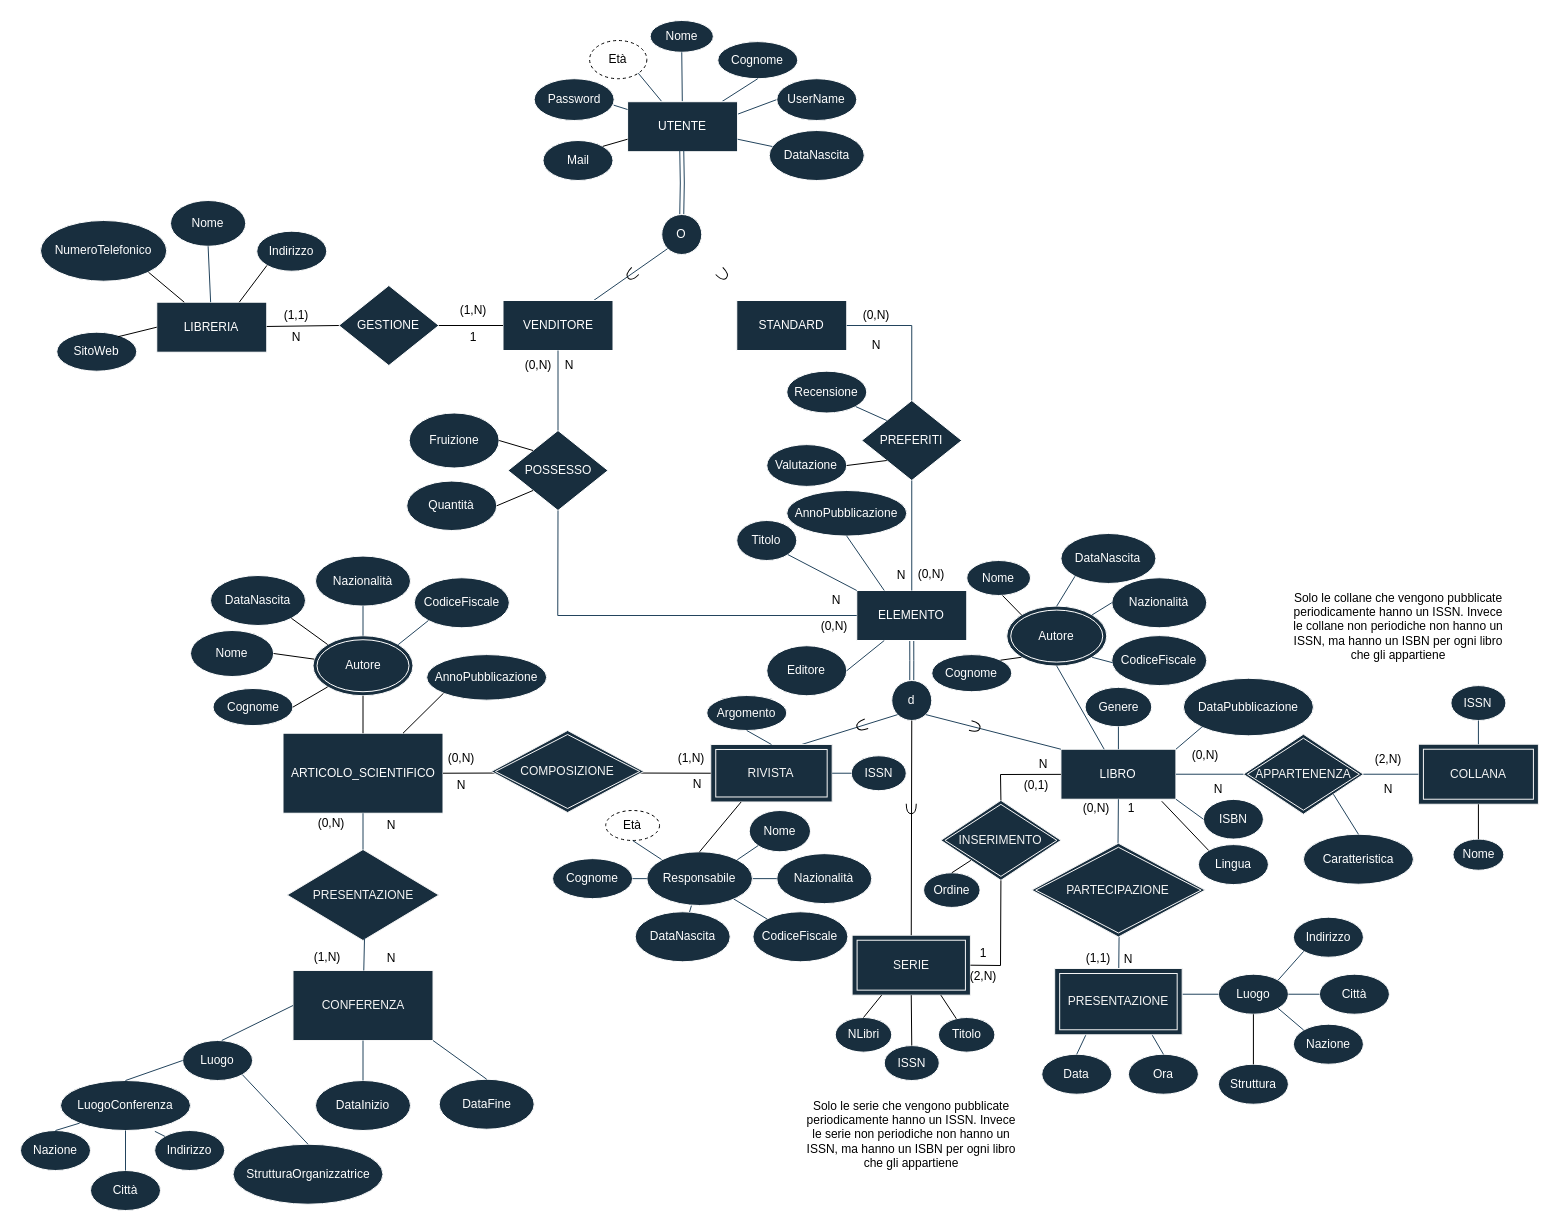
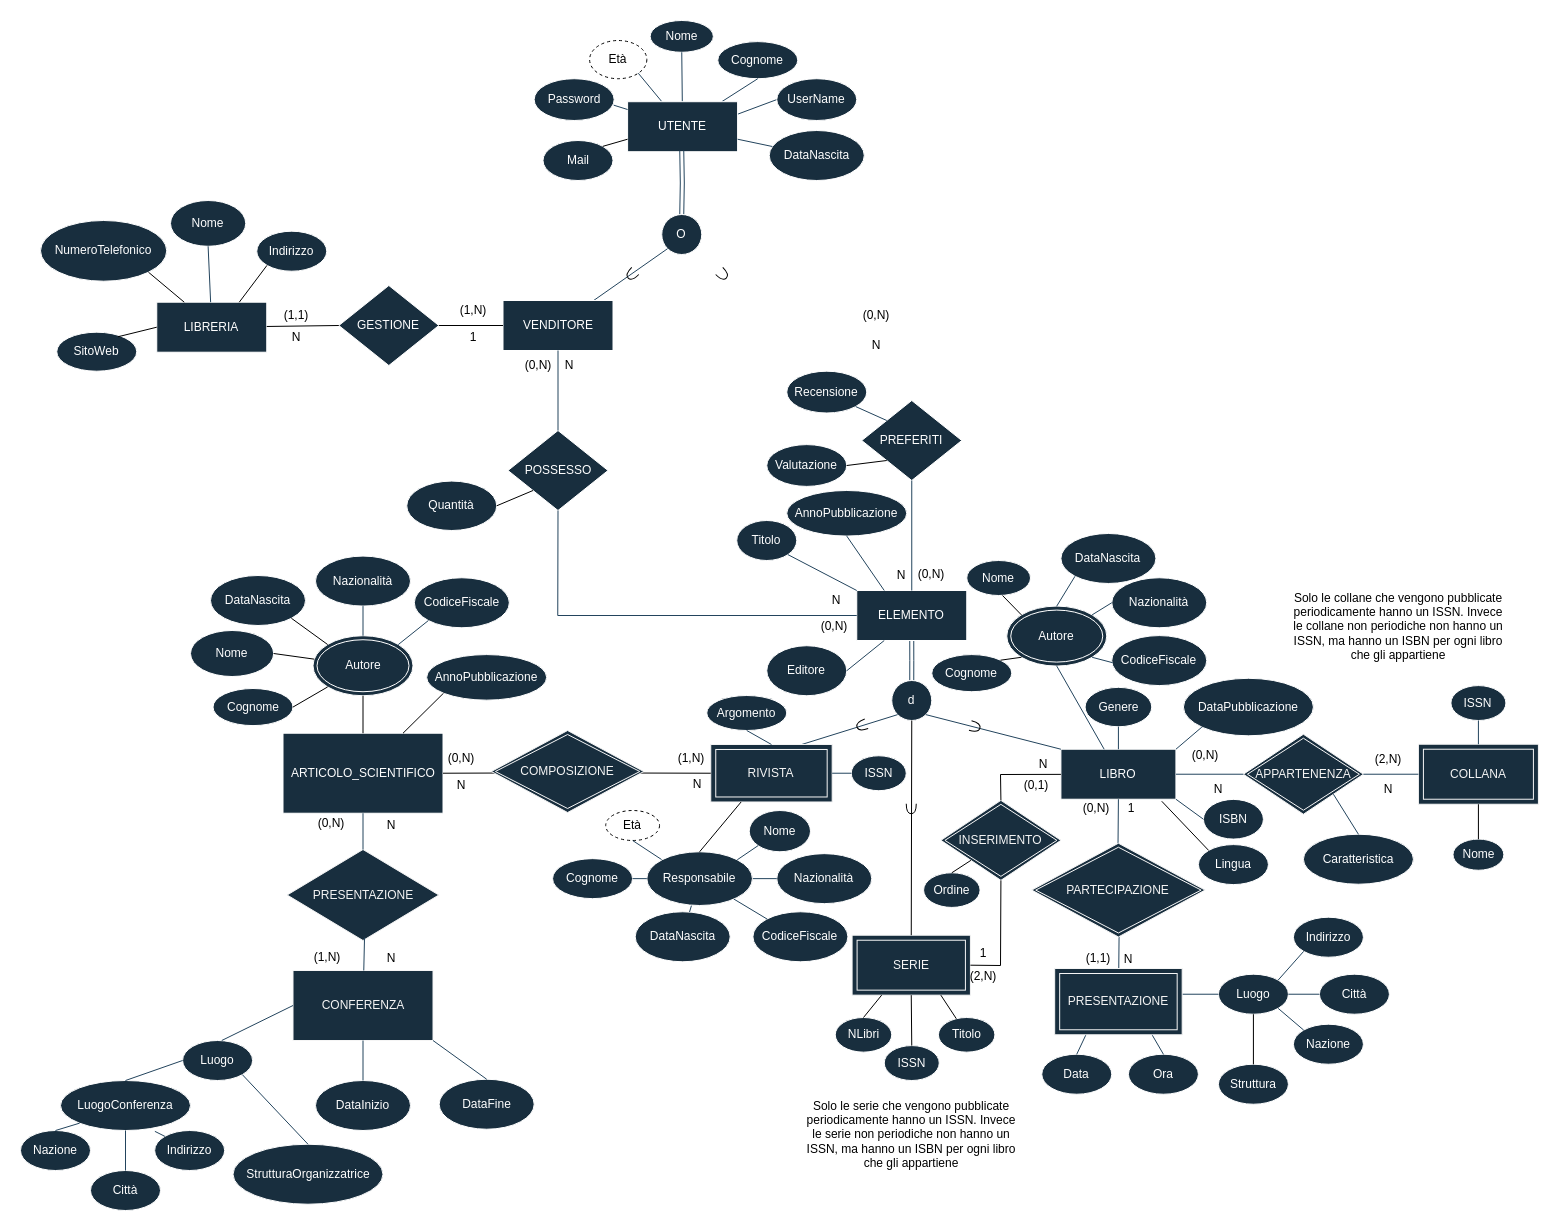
node "STANDARD": removed
edge "STANDARD" -- "PREFERITI": removed
node "Fruizione": removed
edge "Fruizione" -- "POSSESSO": removed
